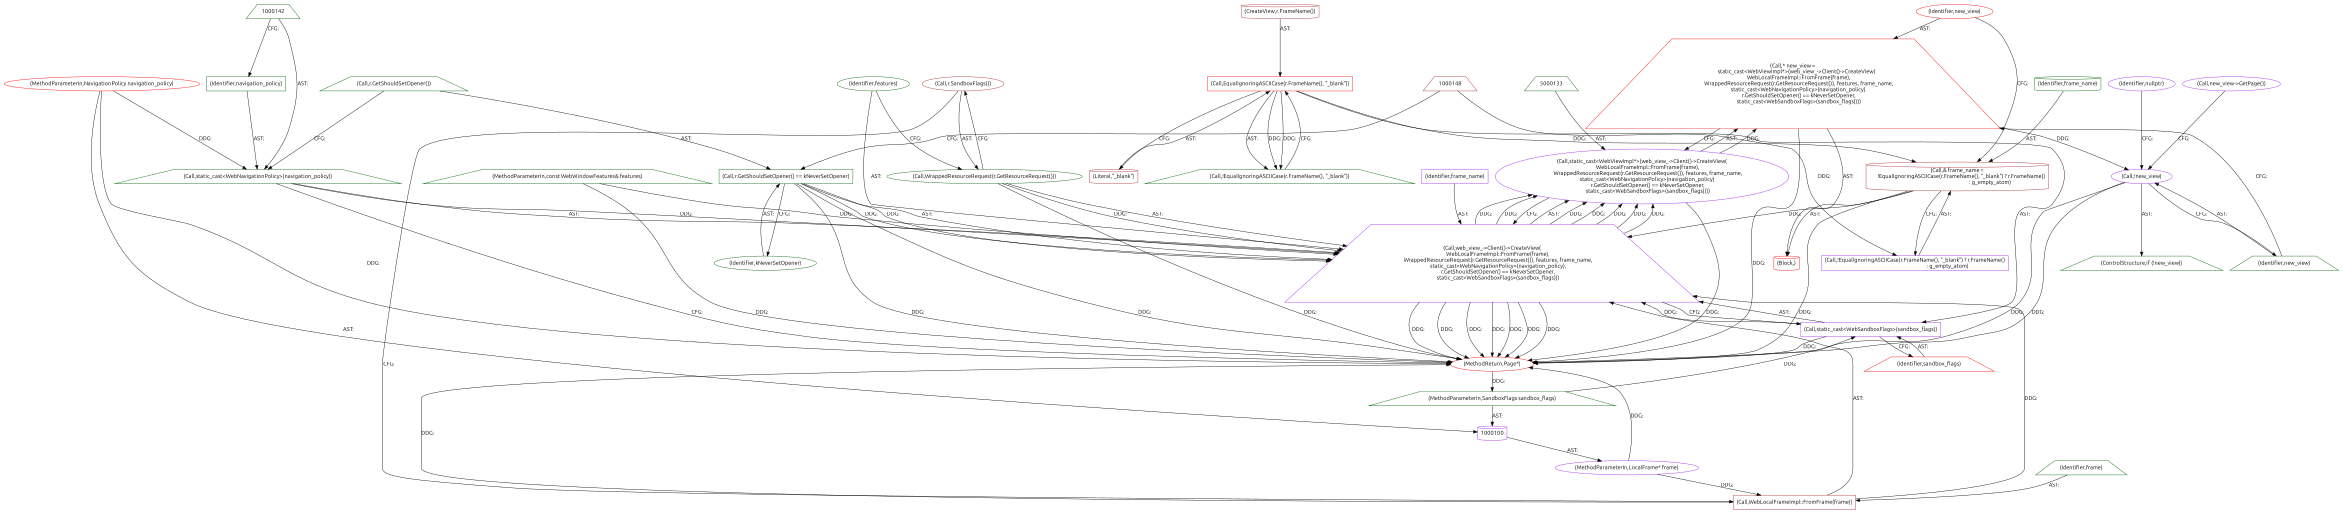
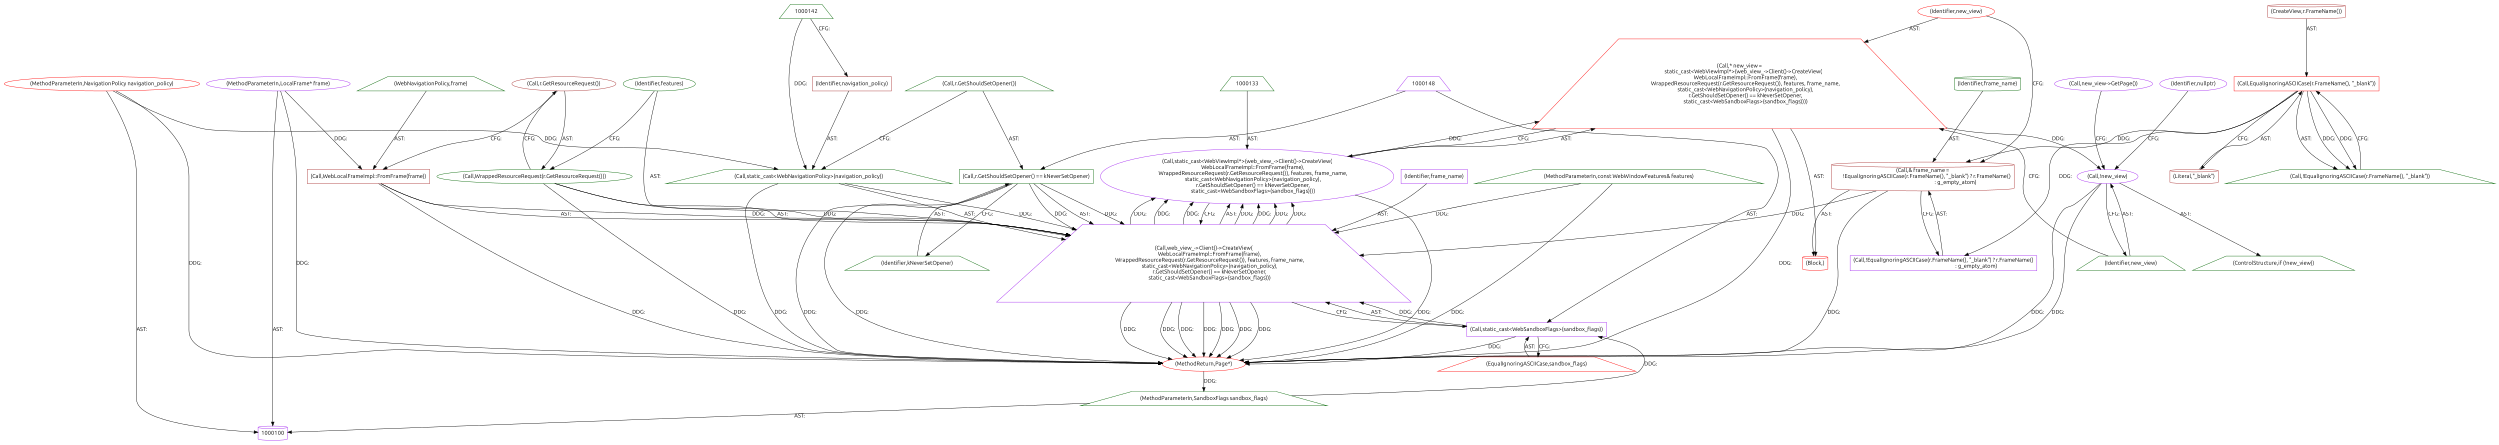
node "(Identifier,navigation_policy)": color darkgreen -> brown
edge "1000142" -> "(Call,static_cast<WebNavigationPolicy>(navigation_policy))": label "AST: " -> "DDG: "
node "(Call,r.SandboxFlags())": label "(Call,r.SandboxFlags())" -> "(Call,r.GetResourceRequest())"
node "1000148": color brown -> purple
node "5000133": label "5000133" -> "1000133"
edge "1000148" -> "(Call,r.GetShouldSetOpener() == kNeverSetOpener)": label "CFG: " -> "AST: "
node "(Identifier,kNeverSetOpener)": shape ellipse -> trapezium
edge "(Call,static_cast<WebNavigationPolicy>(navigation_policy))" -> "(MethodReturn,Page*)": label "CFG: " -> "DDG: "
node "(Identifier,sandbox_flags)": label "(Identifier,sandbox_flags)" -> "(EqualIgnoringASCIICase,sandbox_flags)"
edge "1000100" -> "(MethodParameterIn,LocalFrame* frame)": reversed
node "(Identifier,frame)": label "(Identifier,frame)" -> "(WebNavigationPolicy,frame)"
